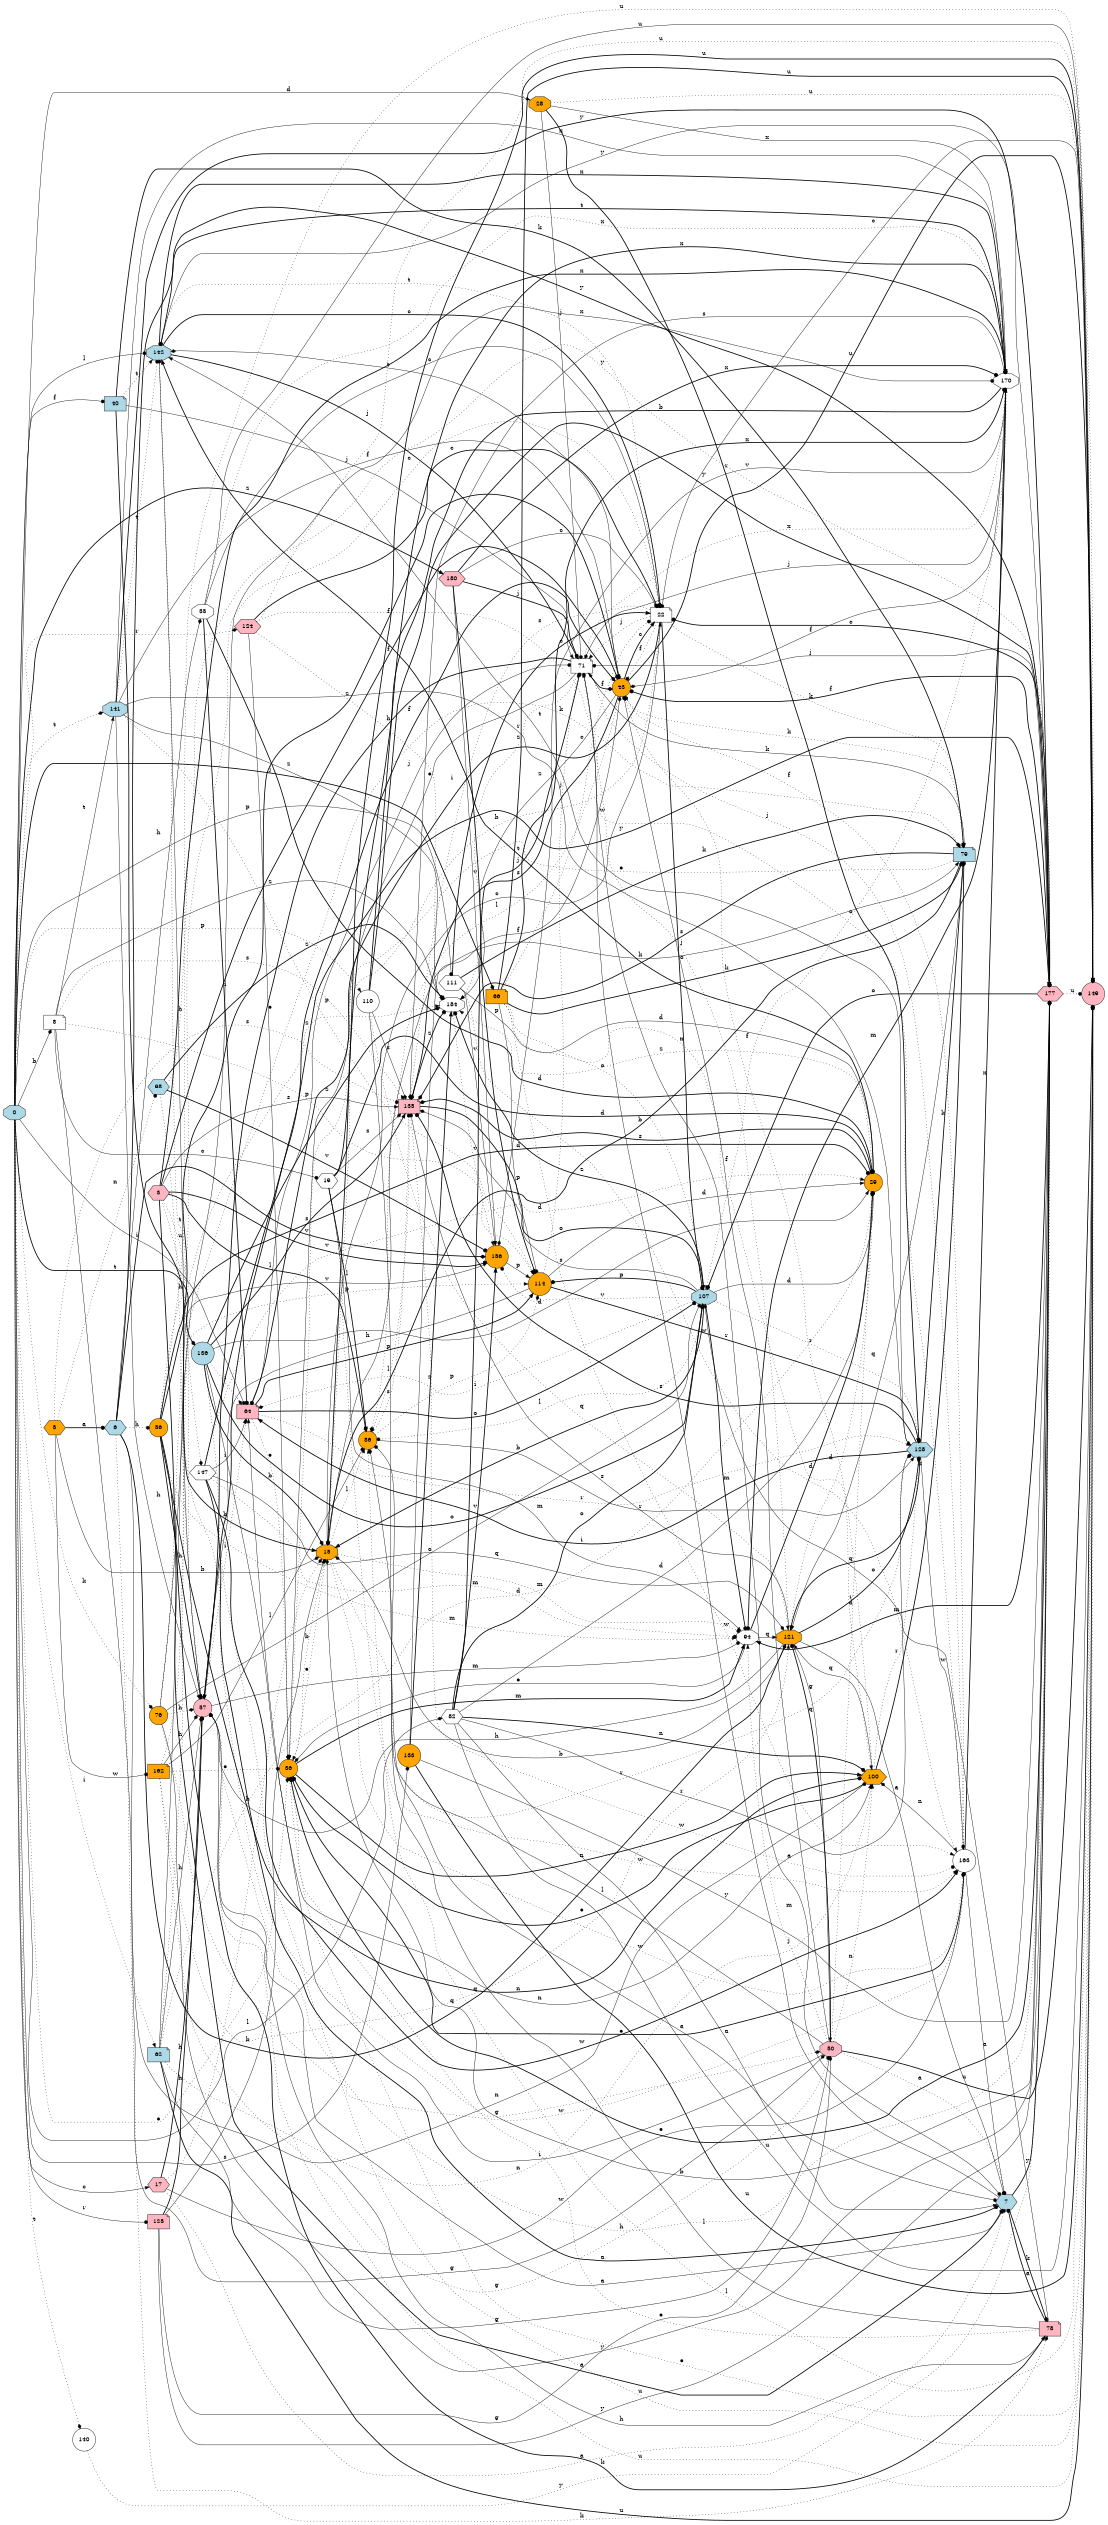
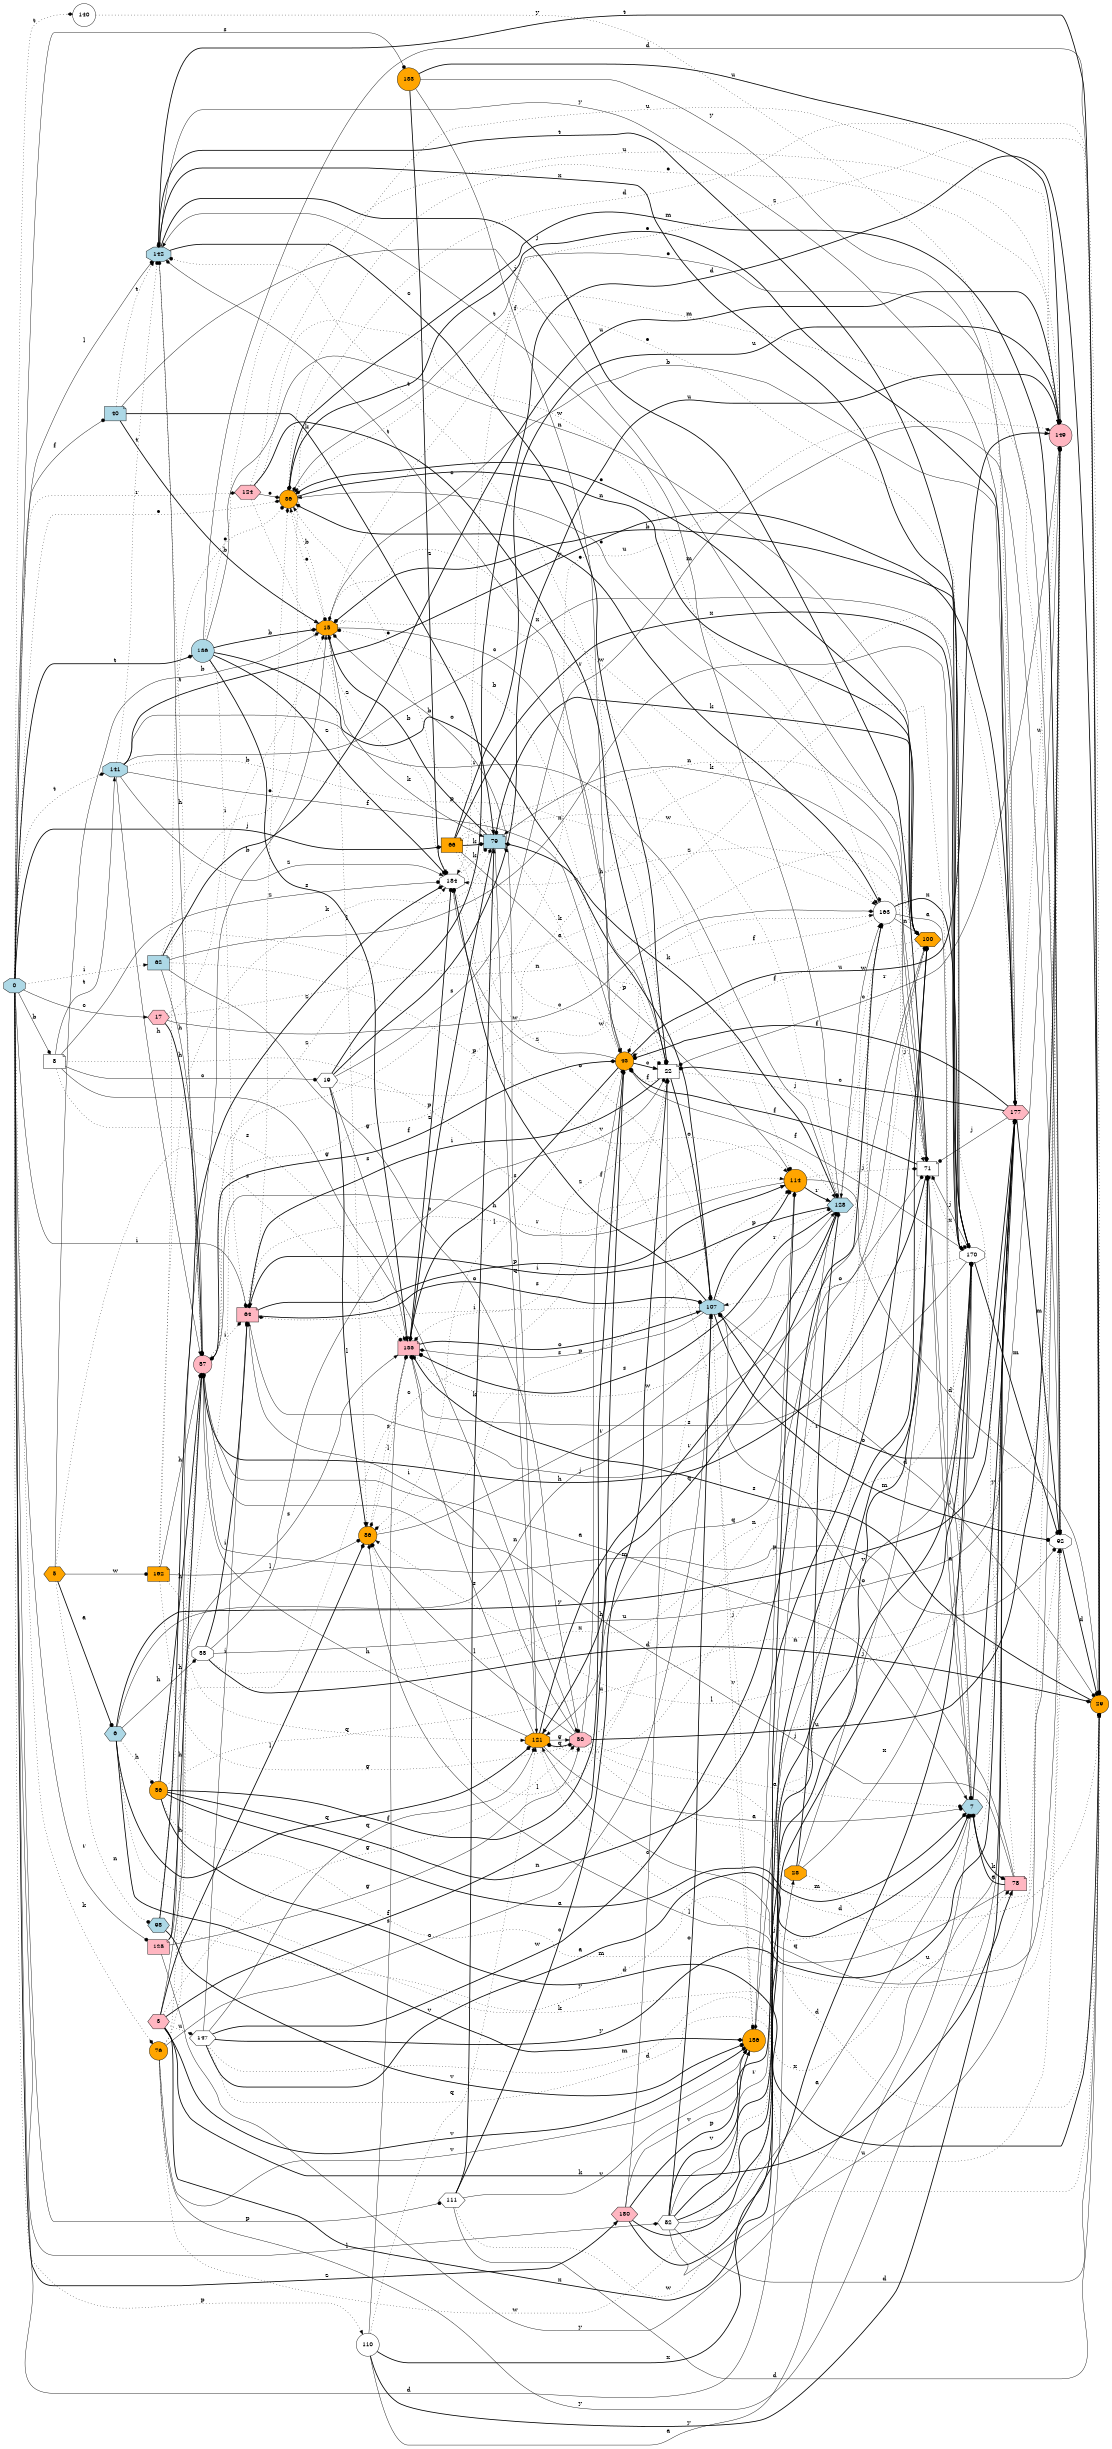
edge "22" -> "79": now "184" -> "79"
edge "107" -> "15": removed, label "b"
node "94": label "94" -> "92"
